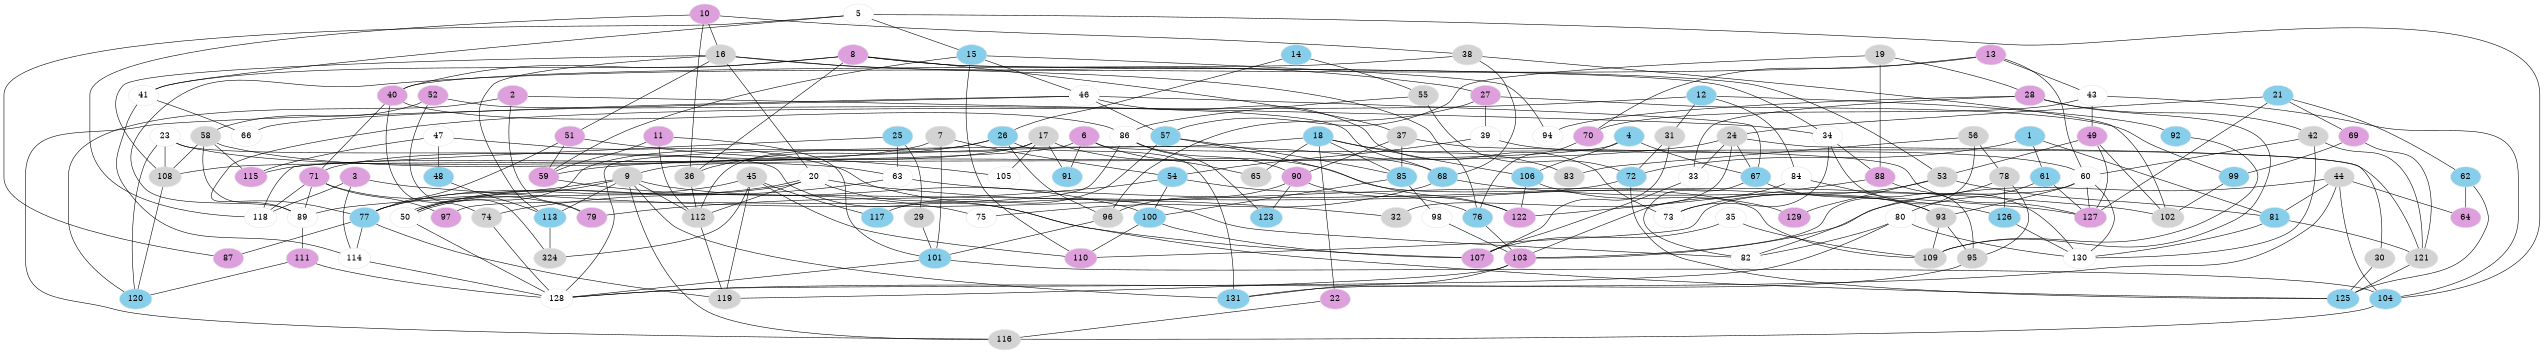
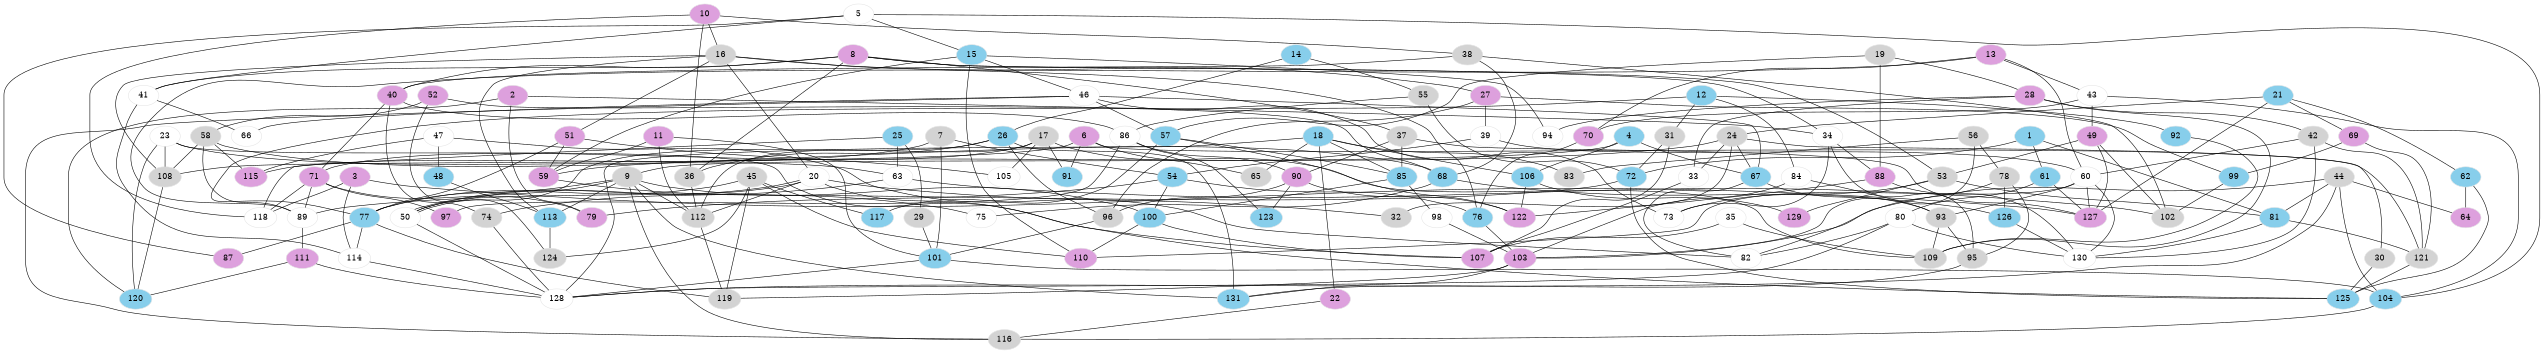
node "324": label "324" -> "124"
